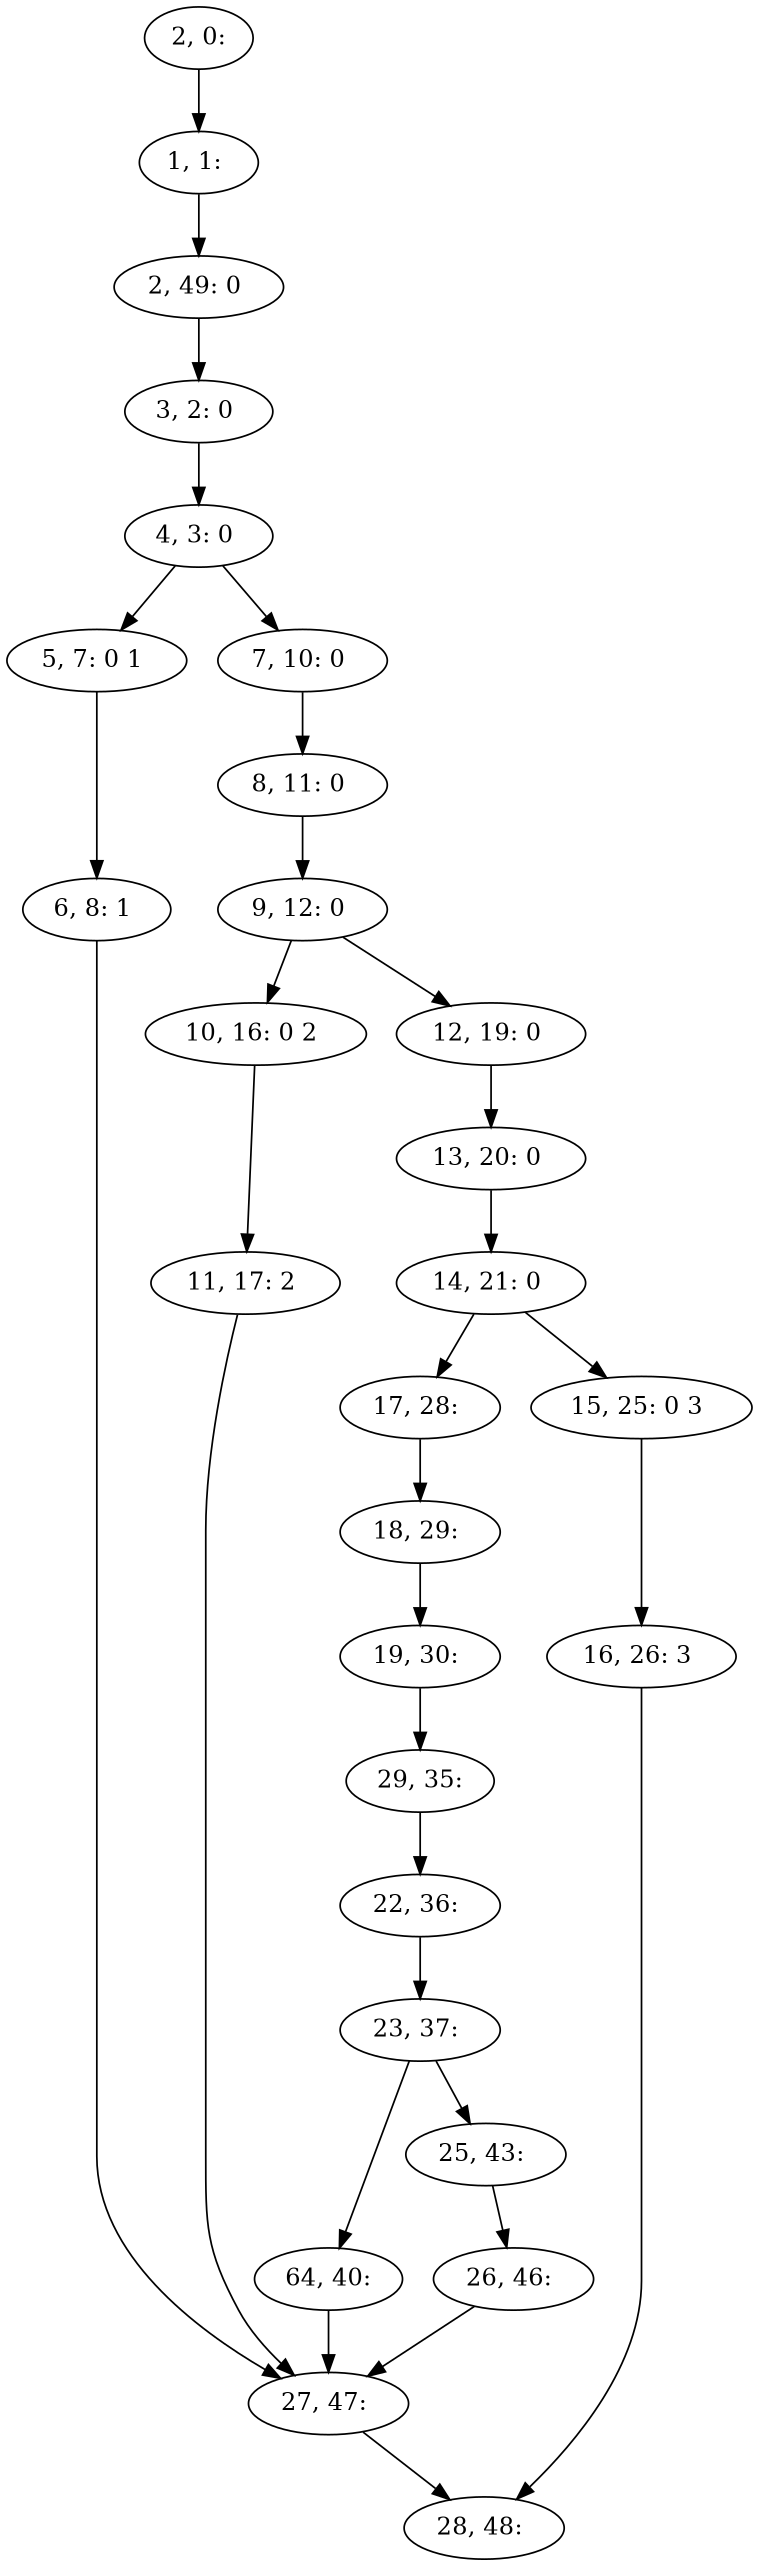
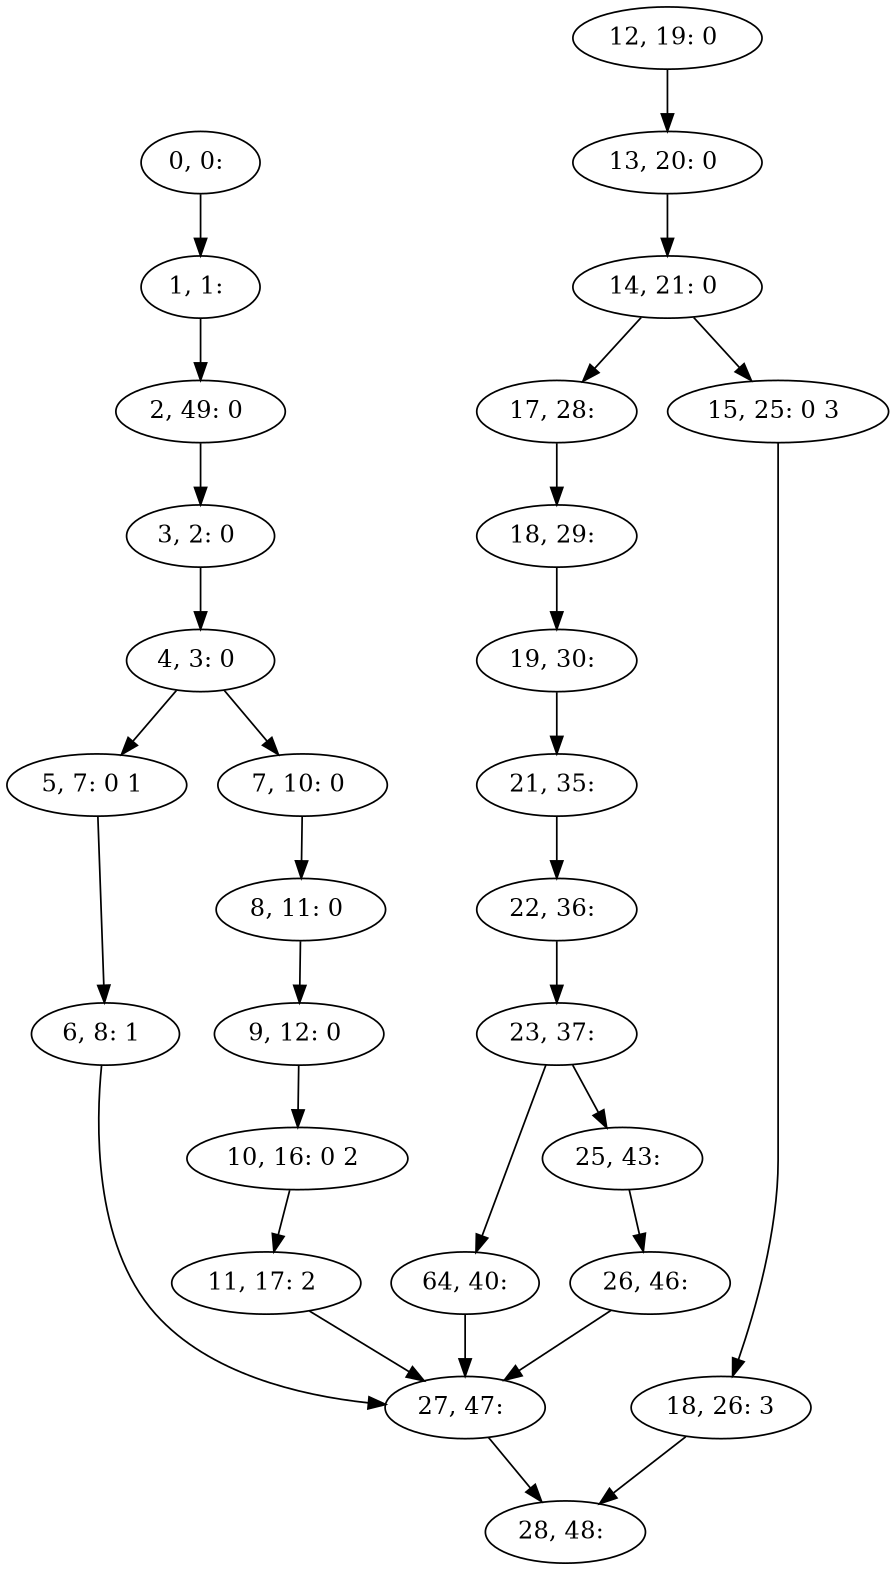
node "2, 0:": label "2, 0:" -> "0, 0:"
edge "9, 12: 0" -> "12, 19: 0": removed
node "16, 26: 3": label "16, 26: 3" -> "18, 26: 3"
node "29, 35:": label "29, 35:" -> "21, 35:"
